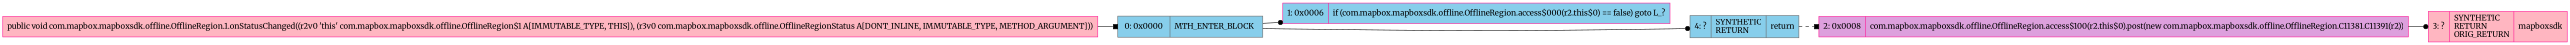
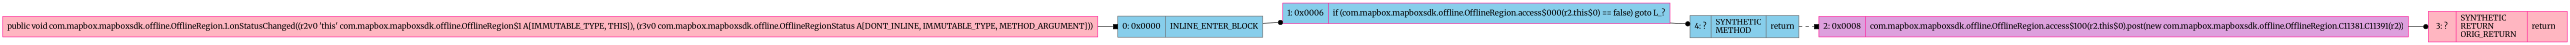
node "0: 0x0000": text "MTH_ENTER_BLOCK" -> "INLINE_ENTER_BLOCK"
node "3: ?": text "mapboxsdk" -> "return"
edge "0: 0x0000" -> "4: ?": now "1: 0x0006" -> "4: ?"
node "4: ?": text "RETURN" -> "METHOD"
